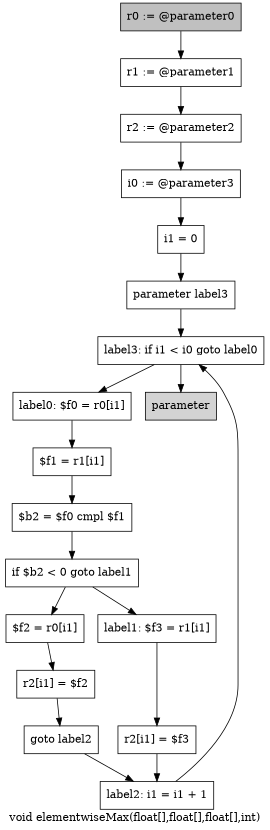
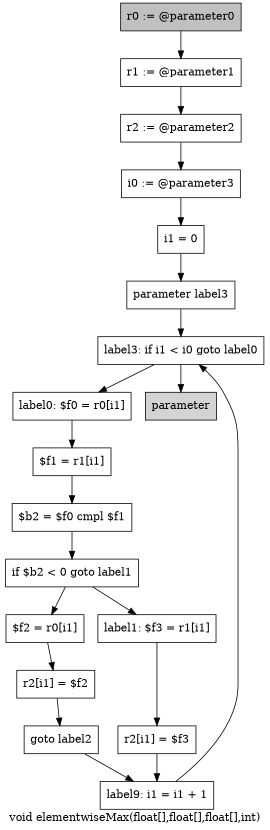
node "label2: i1 = i1 + 1": label "label2: i1 = i1 + 1" -> "label9: i1 = i1 + 1"
